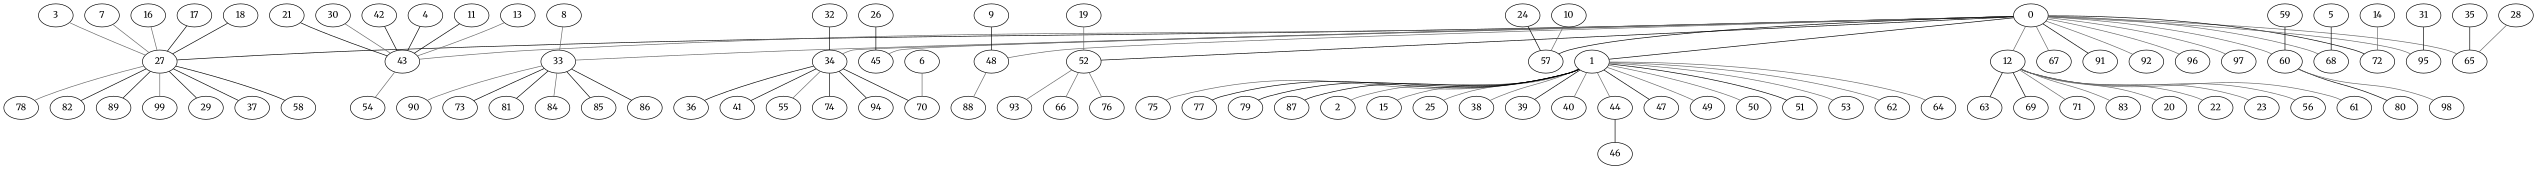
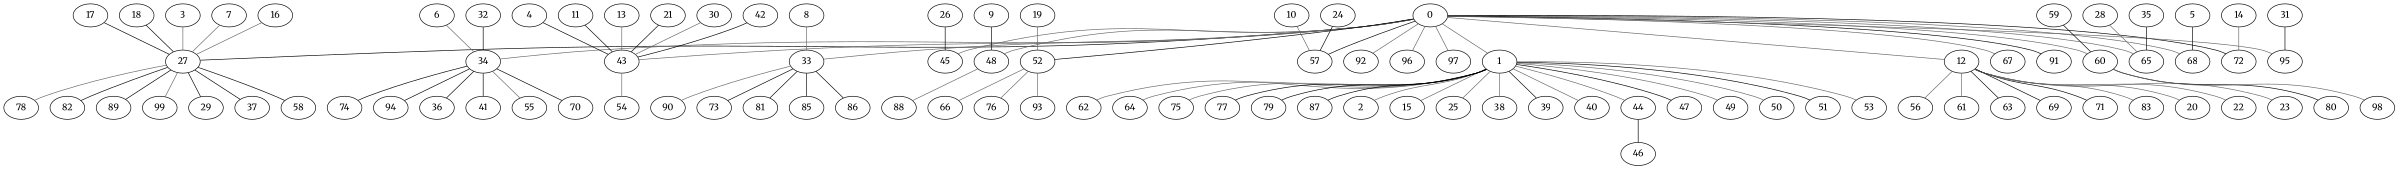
edge "0" -- "1": color black -> gray40
edge "6" -- "70": now "6" -- "34"
edge "12" -- "71": color gray40 -> black
node "84": removed
